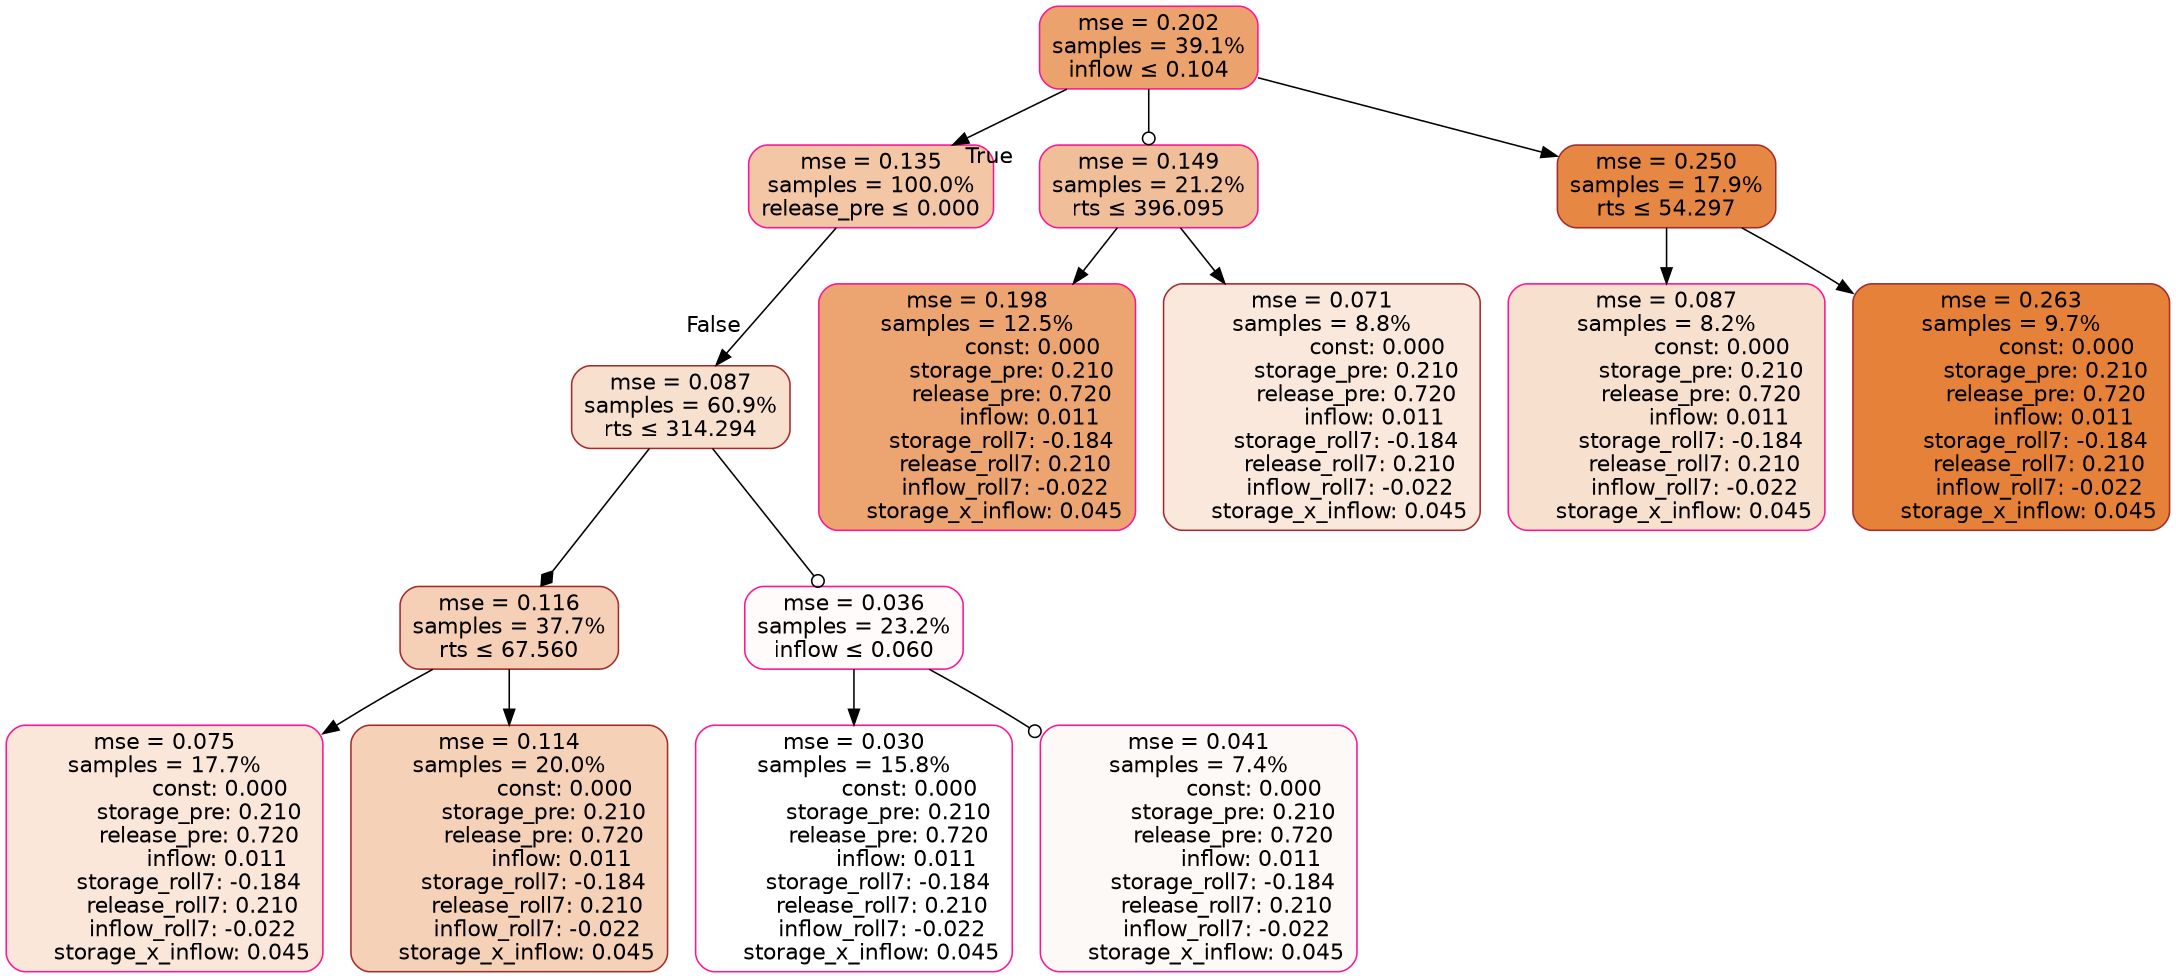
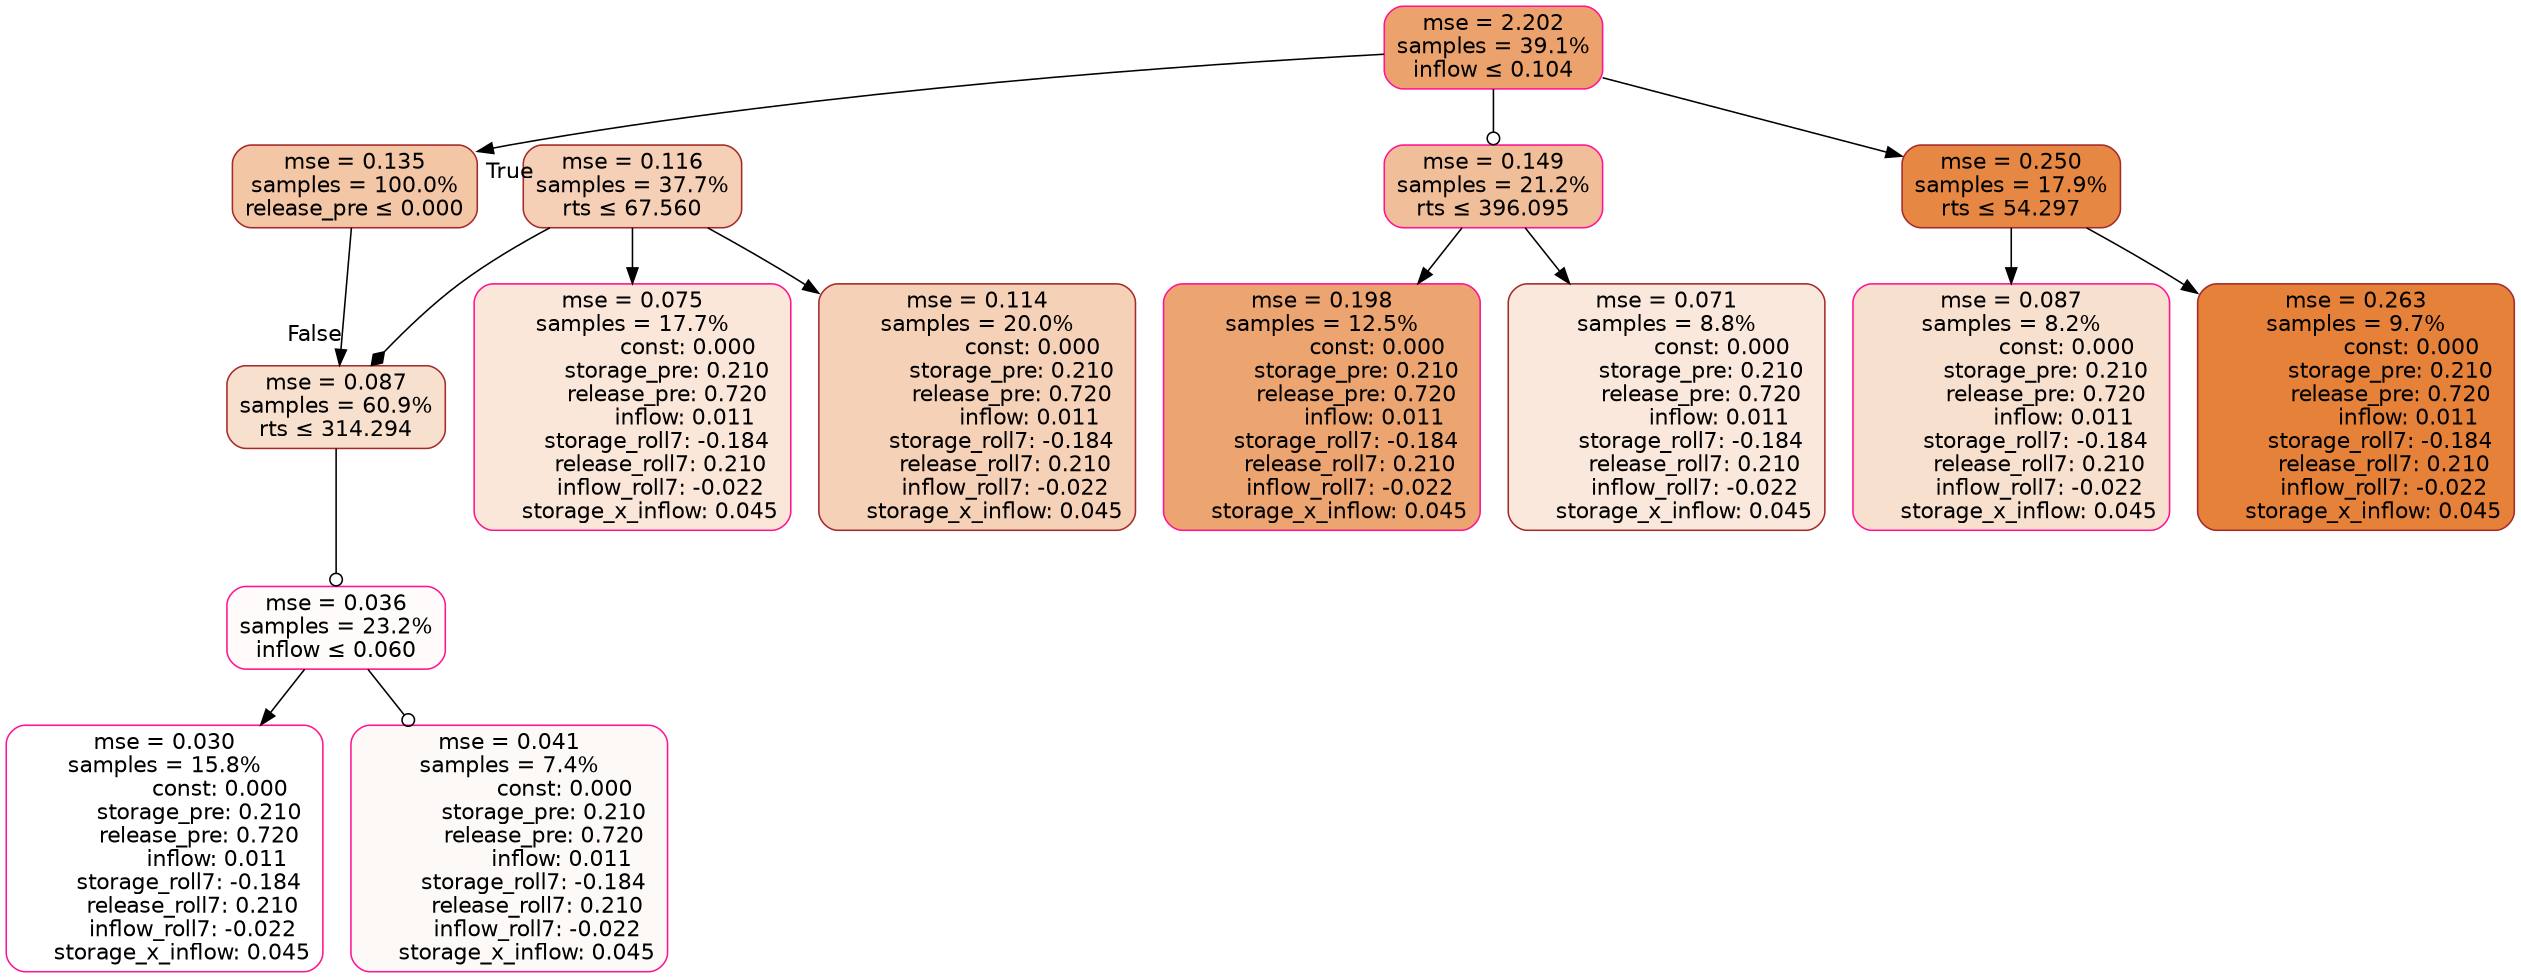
node "mse = 0.202 samples = 39.1% inflow ≤ 0.104": label "mse = 0.202 samples = 39.1% inflow ≤ 0.104" -> "mse = 2.202 samples = 39.1% inflow ≤ 0.104"
node "mse = 0.135 samples = 100.0% release_pre ≤ 0.000": color deeppink -> brown
edge "mse = 0.087 samples = 60.9% rts ≤ 314.294" -> "mse = 0.116 samples = 37.7% rts ≤ 67.560": reversed
